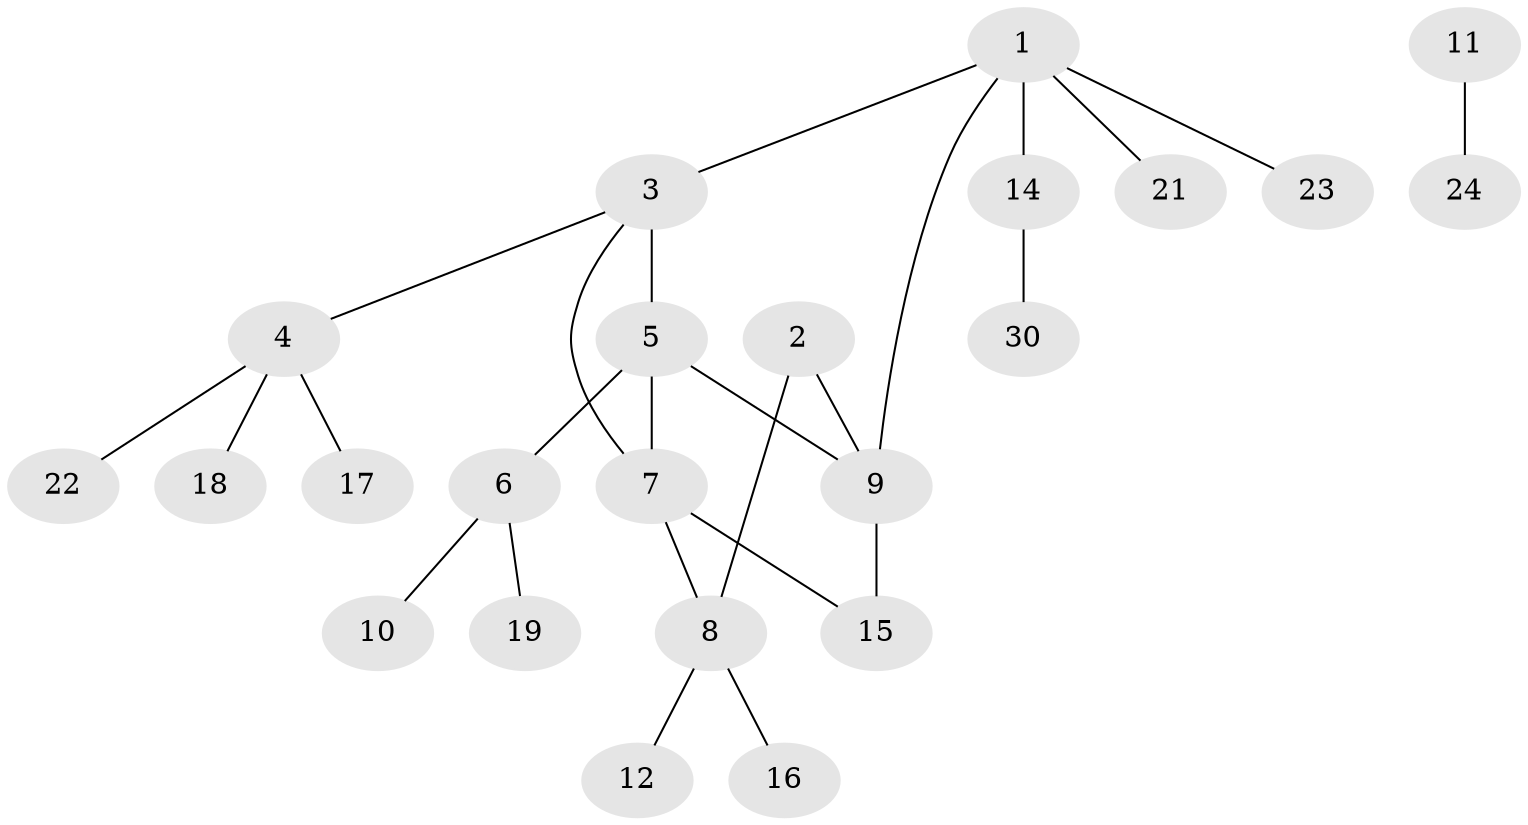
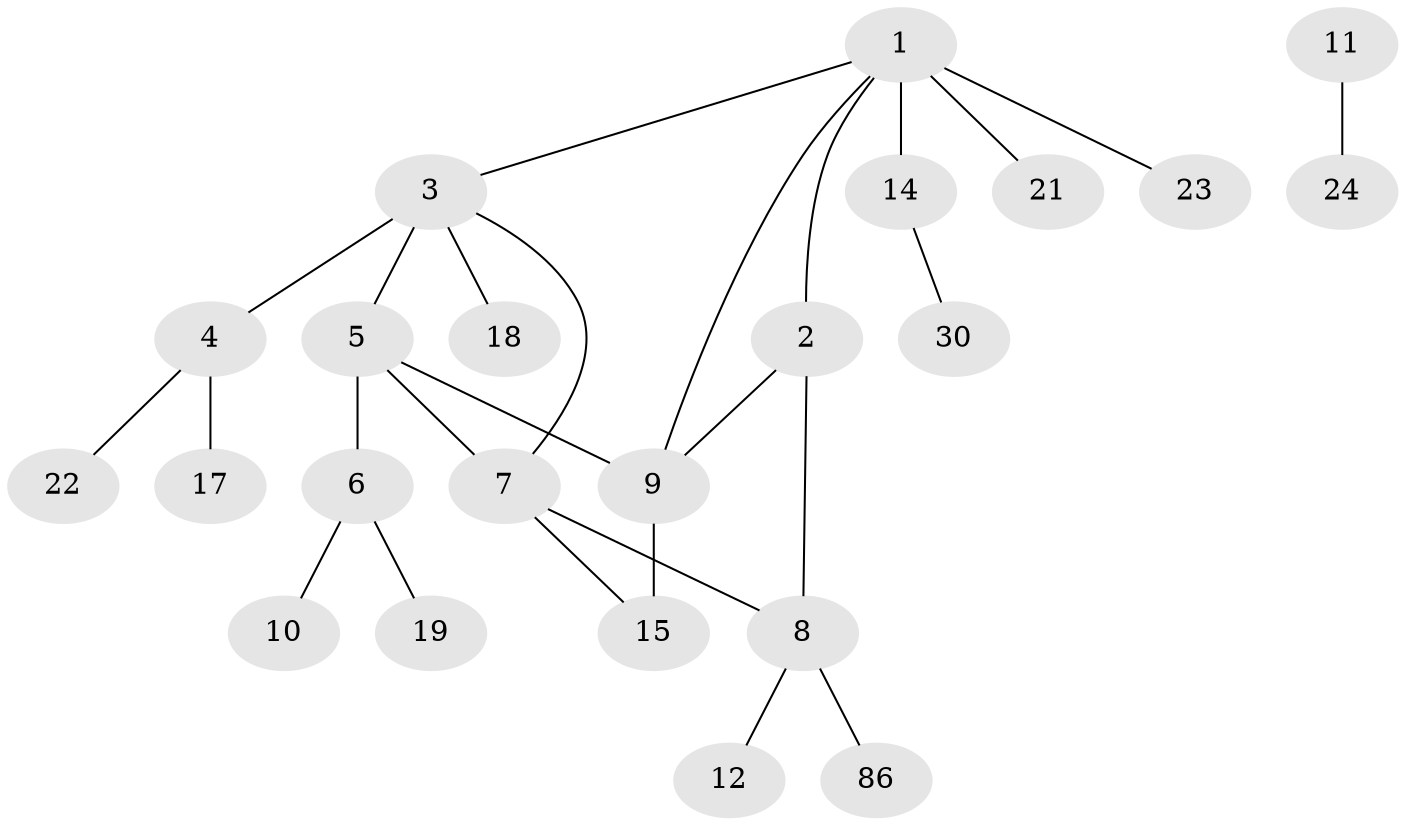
edge "1" -- "2": added
edge "4" -- "18": now "3" -- "18"
node "16": label "16" -> "86"
